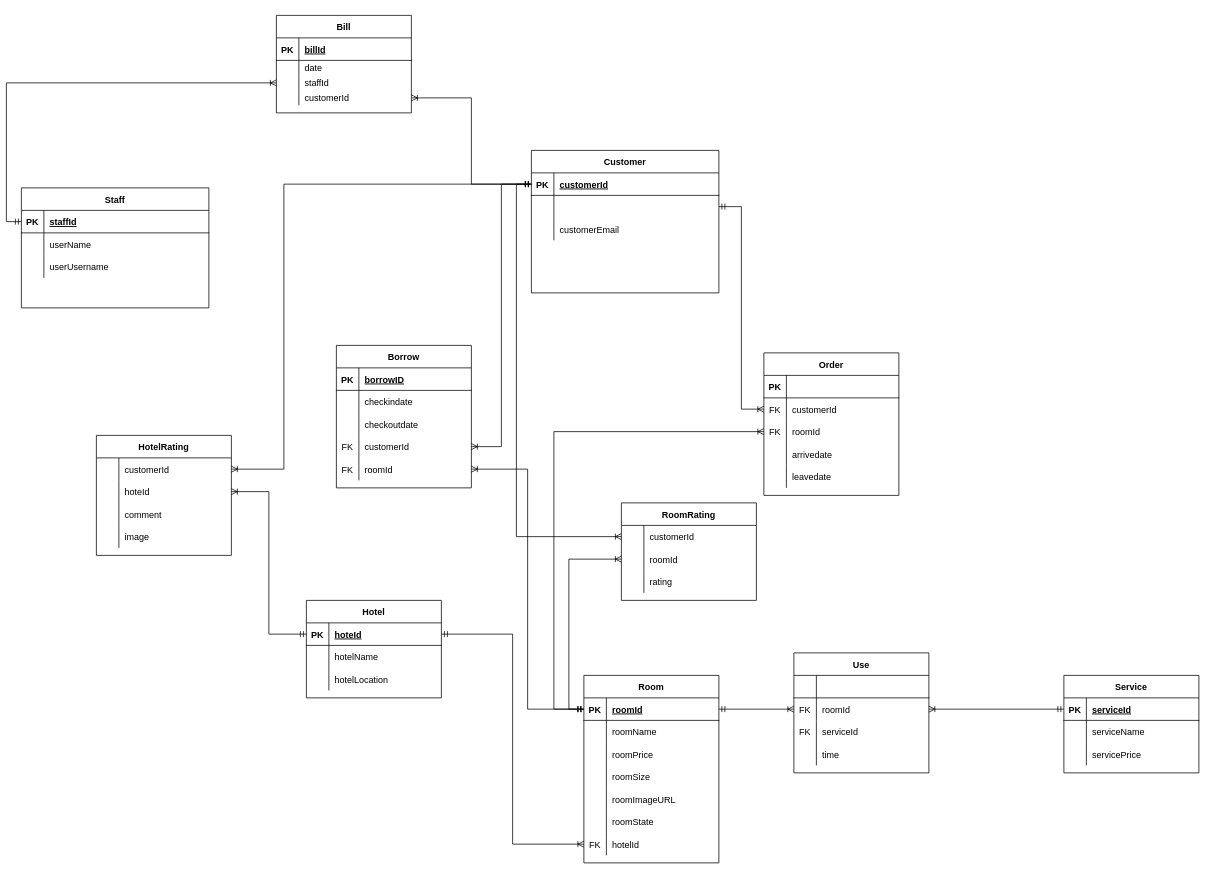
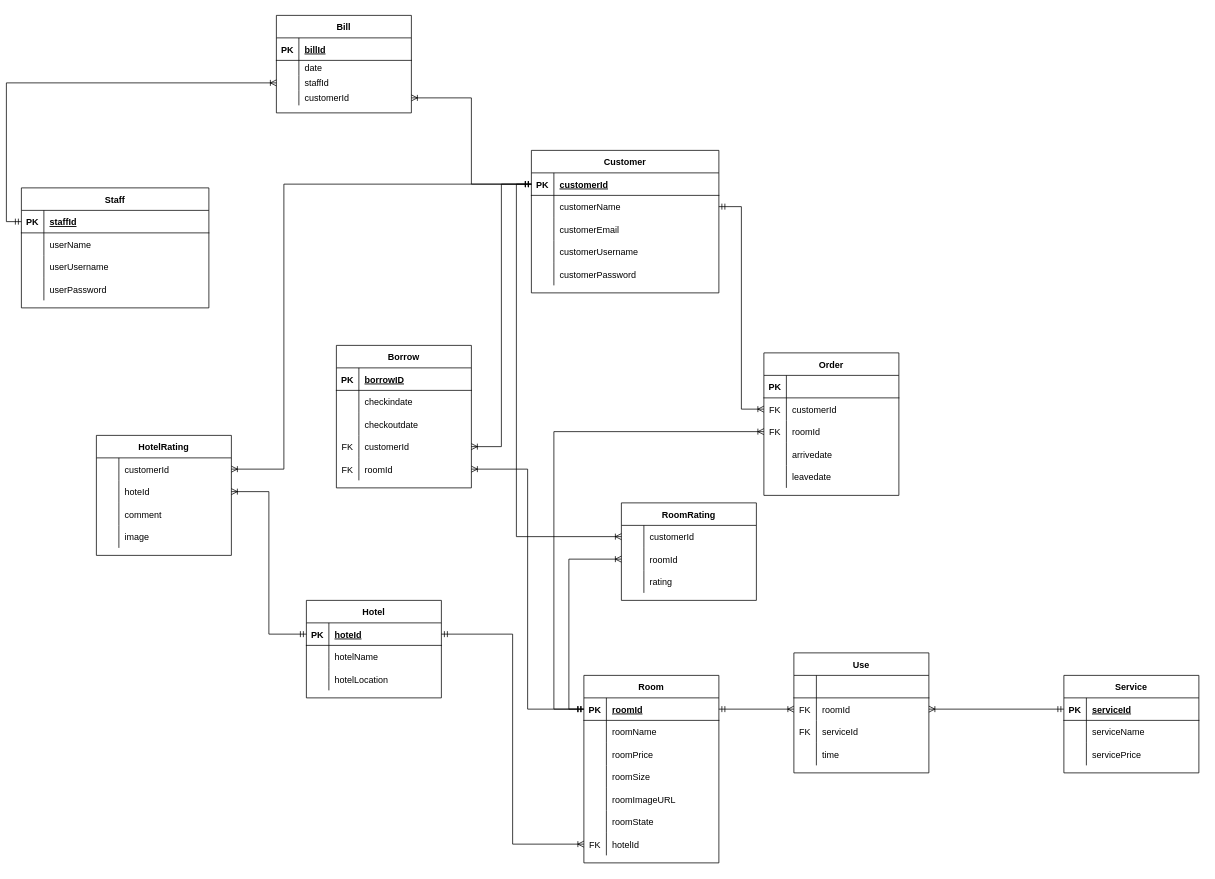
node "customerName": added
node "customerUsername": added
node "customerPassword": added
node "userPassword": added
